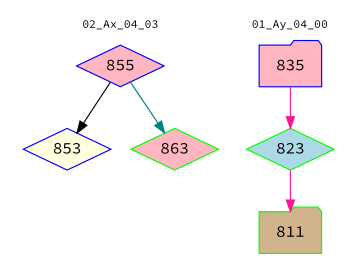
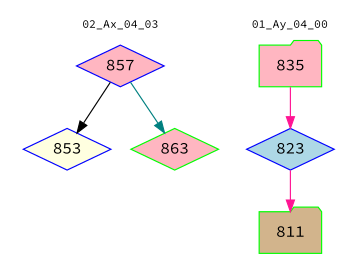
node "855": label "855" -> "857"
node "835": color blue -> green
node "823": color green -> blue
